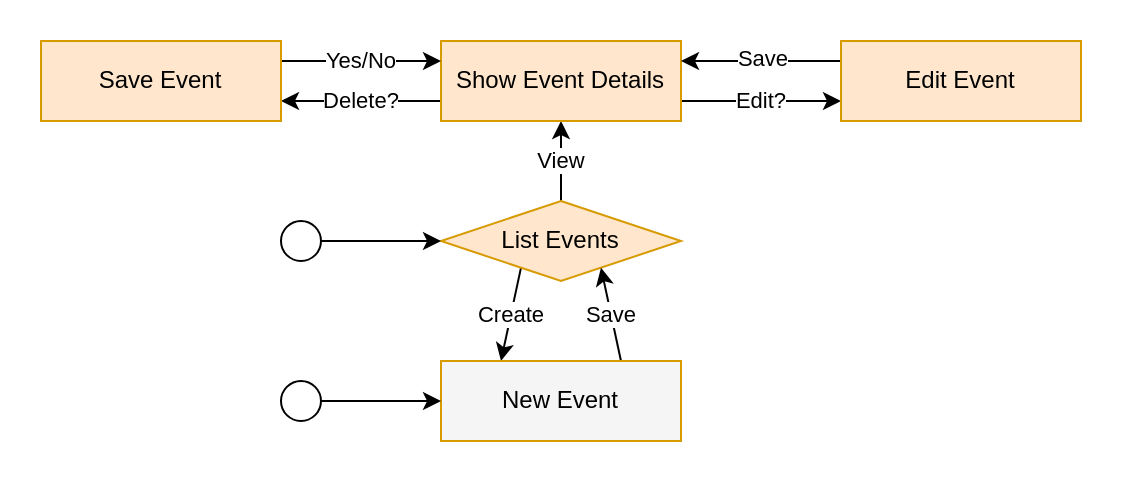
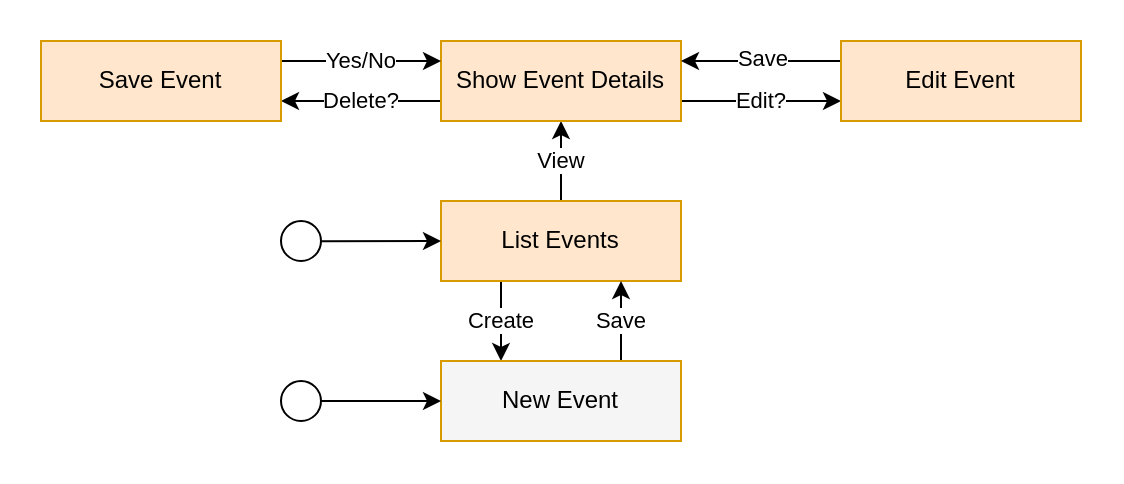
node "List Events": shape diamond -> rectangle
